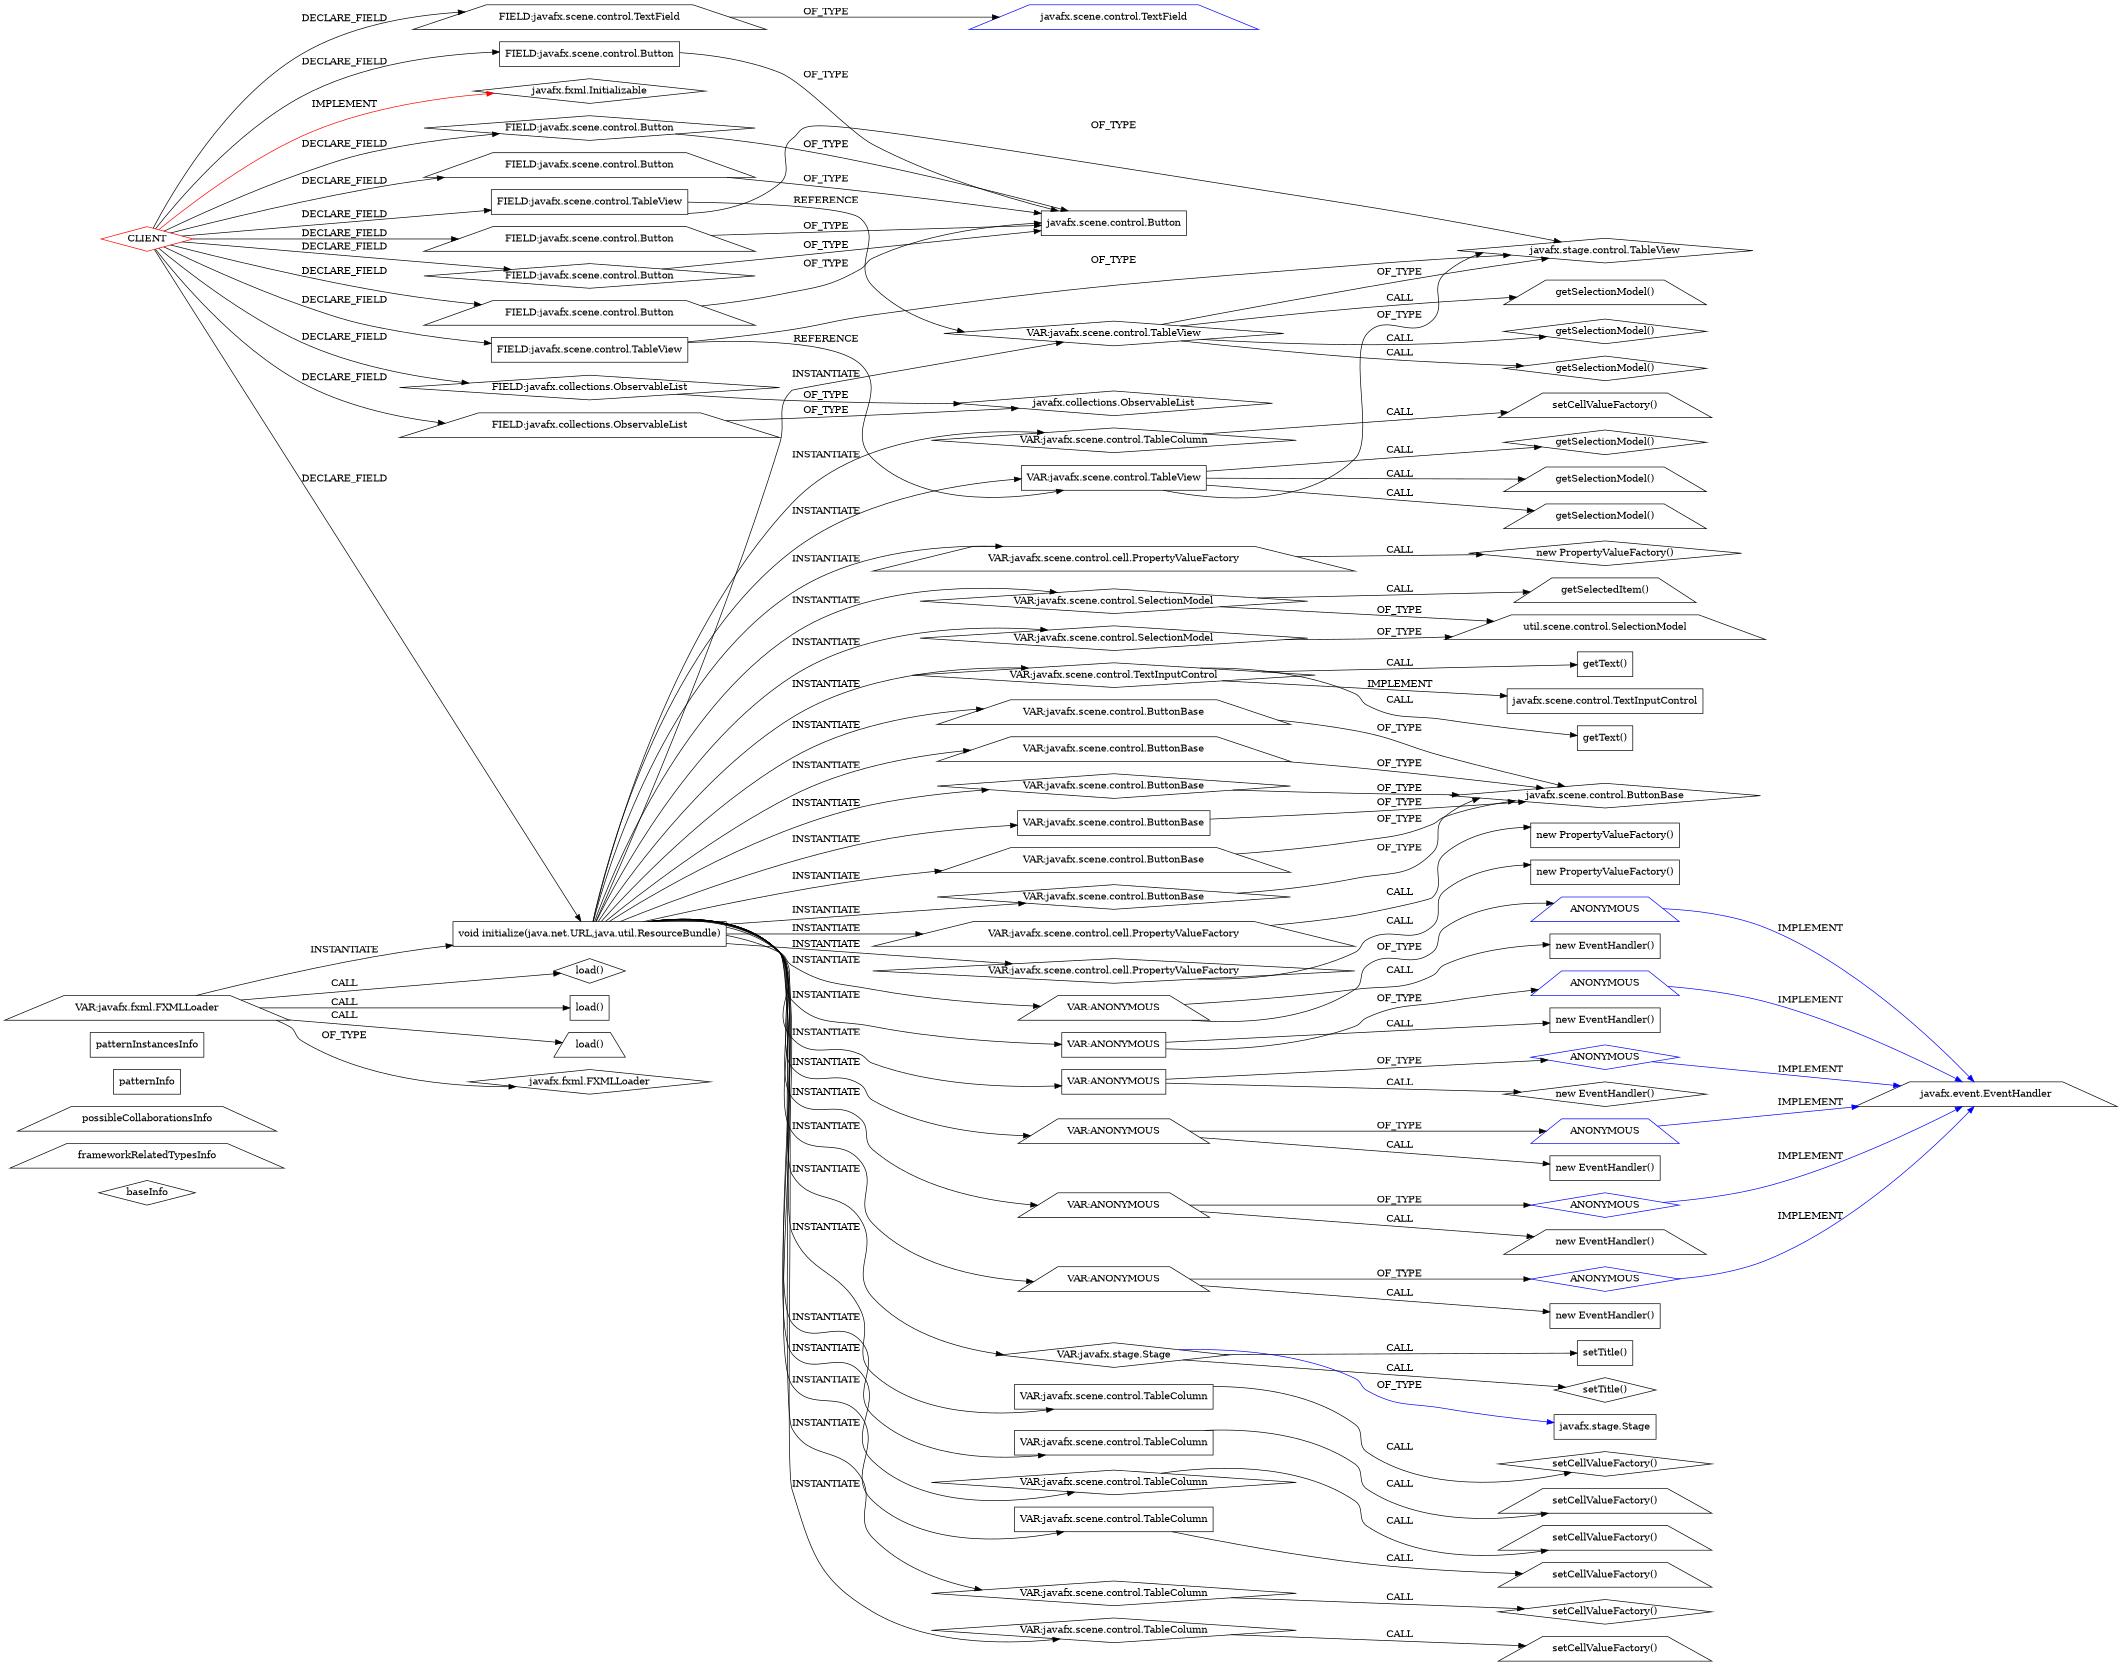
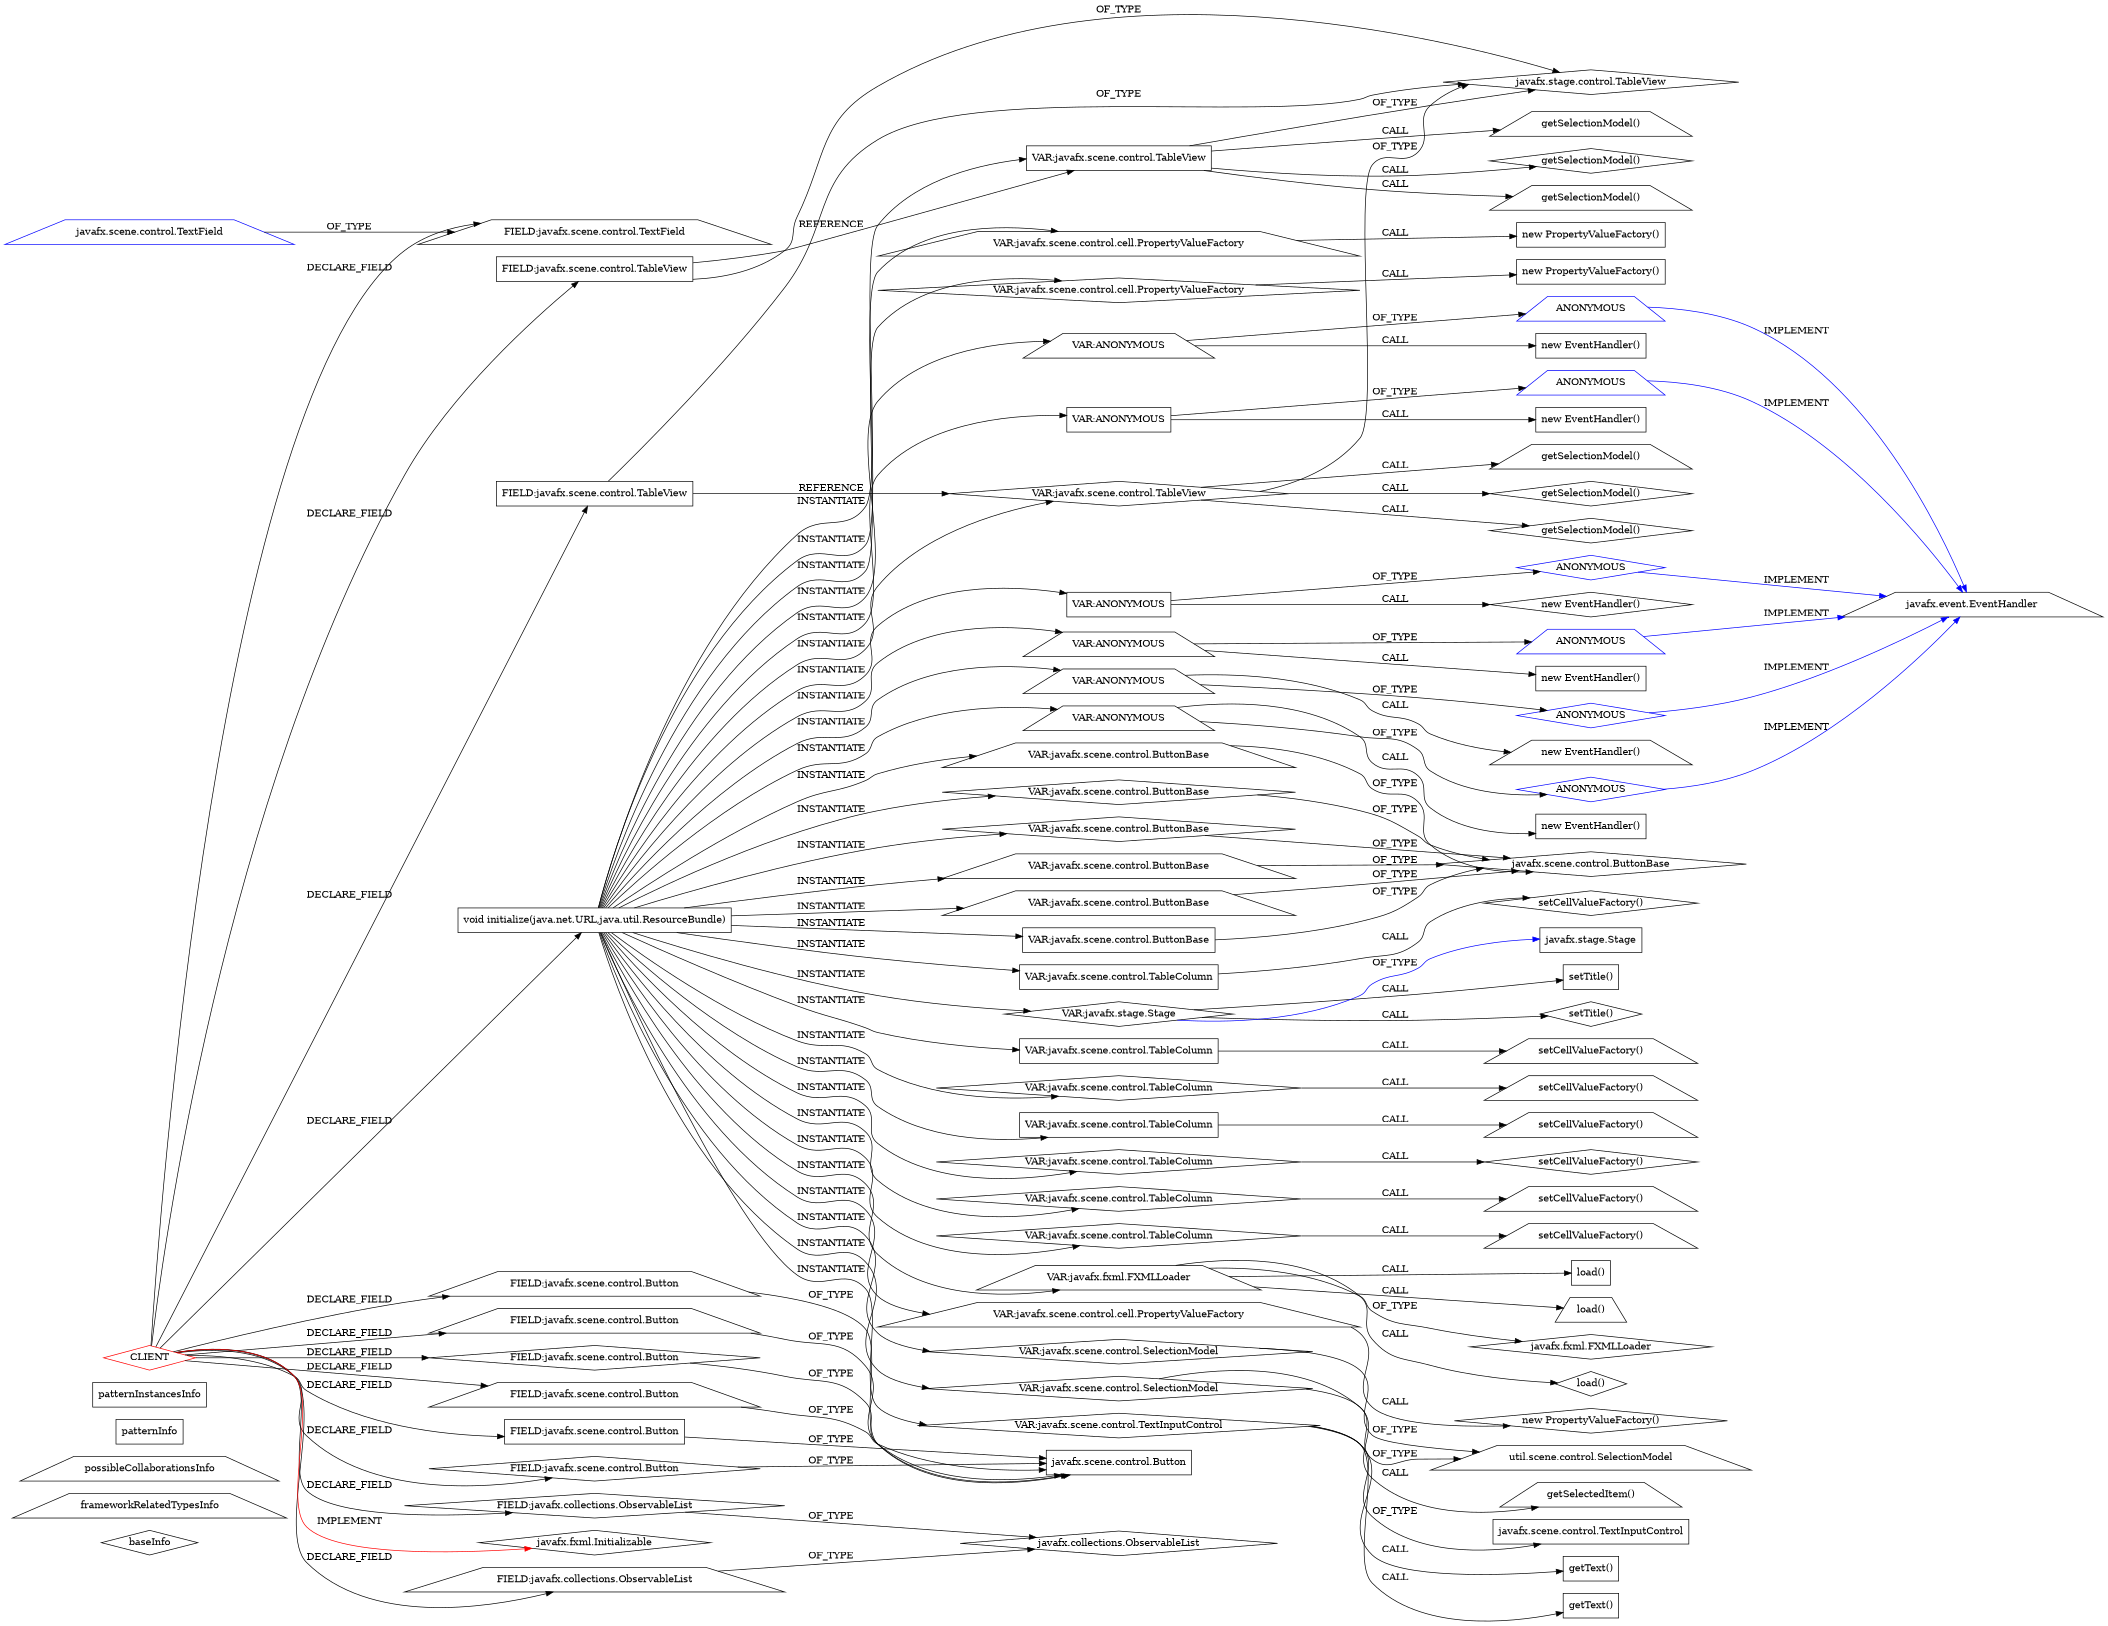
edge "FIELD:javafx.scene.control.TextField" -> "javafx.scene.control.TextField": reversed
edge "VAR:javafx.scene.control.TextInputControl" -> "javafx.scene.control.TextInputControl": label "IMPLEMENT" -> "OF_TYPE"
edge "VAR:javafx.fxml.FXMLLoader" -> "void initialize(java.net.URL,java.util.ResourceBundle)": reversed
